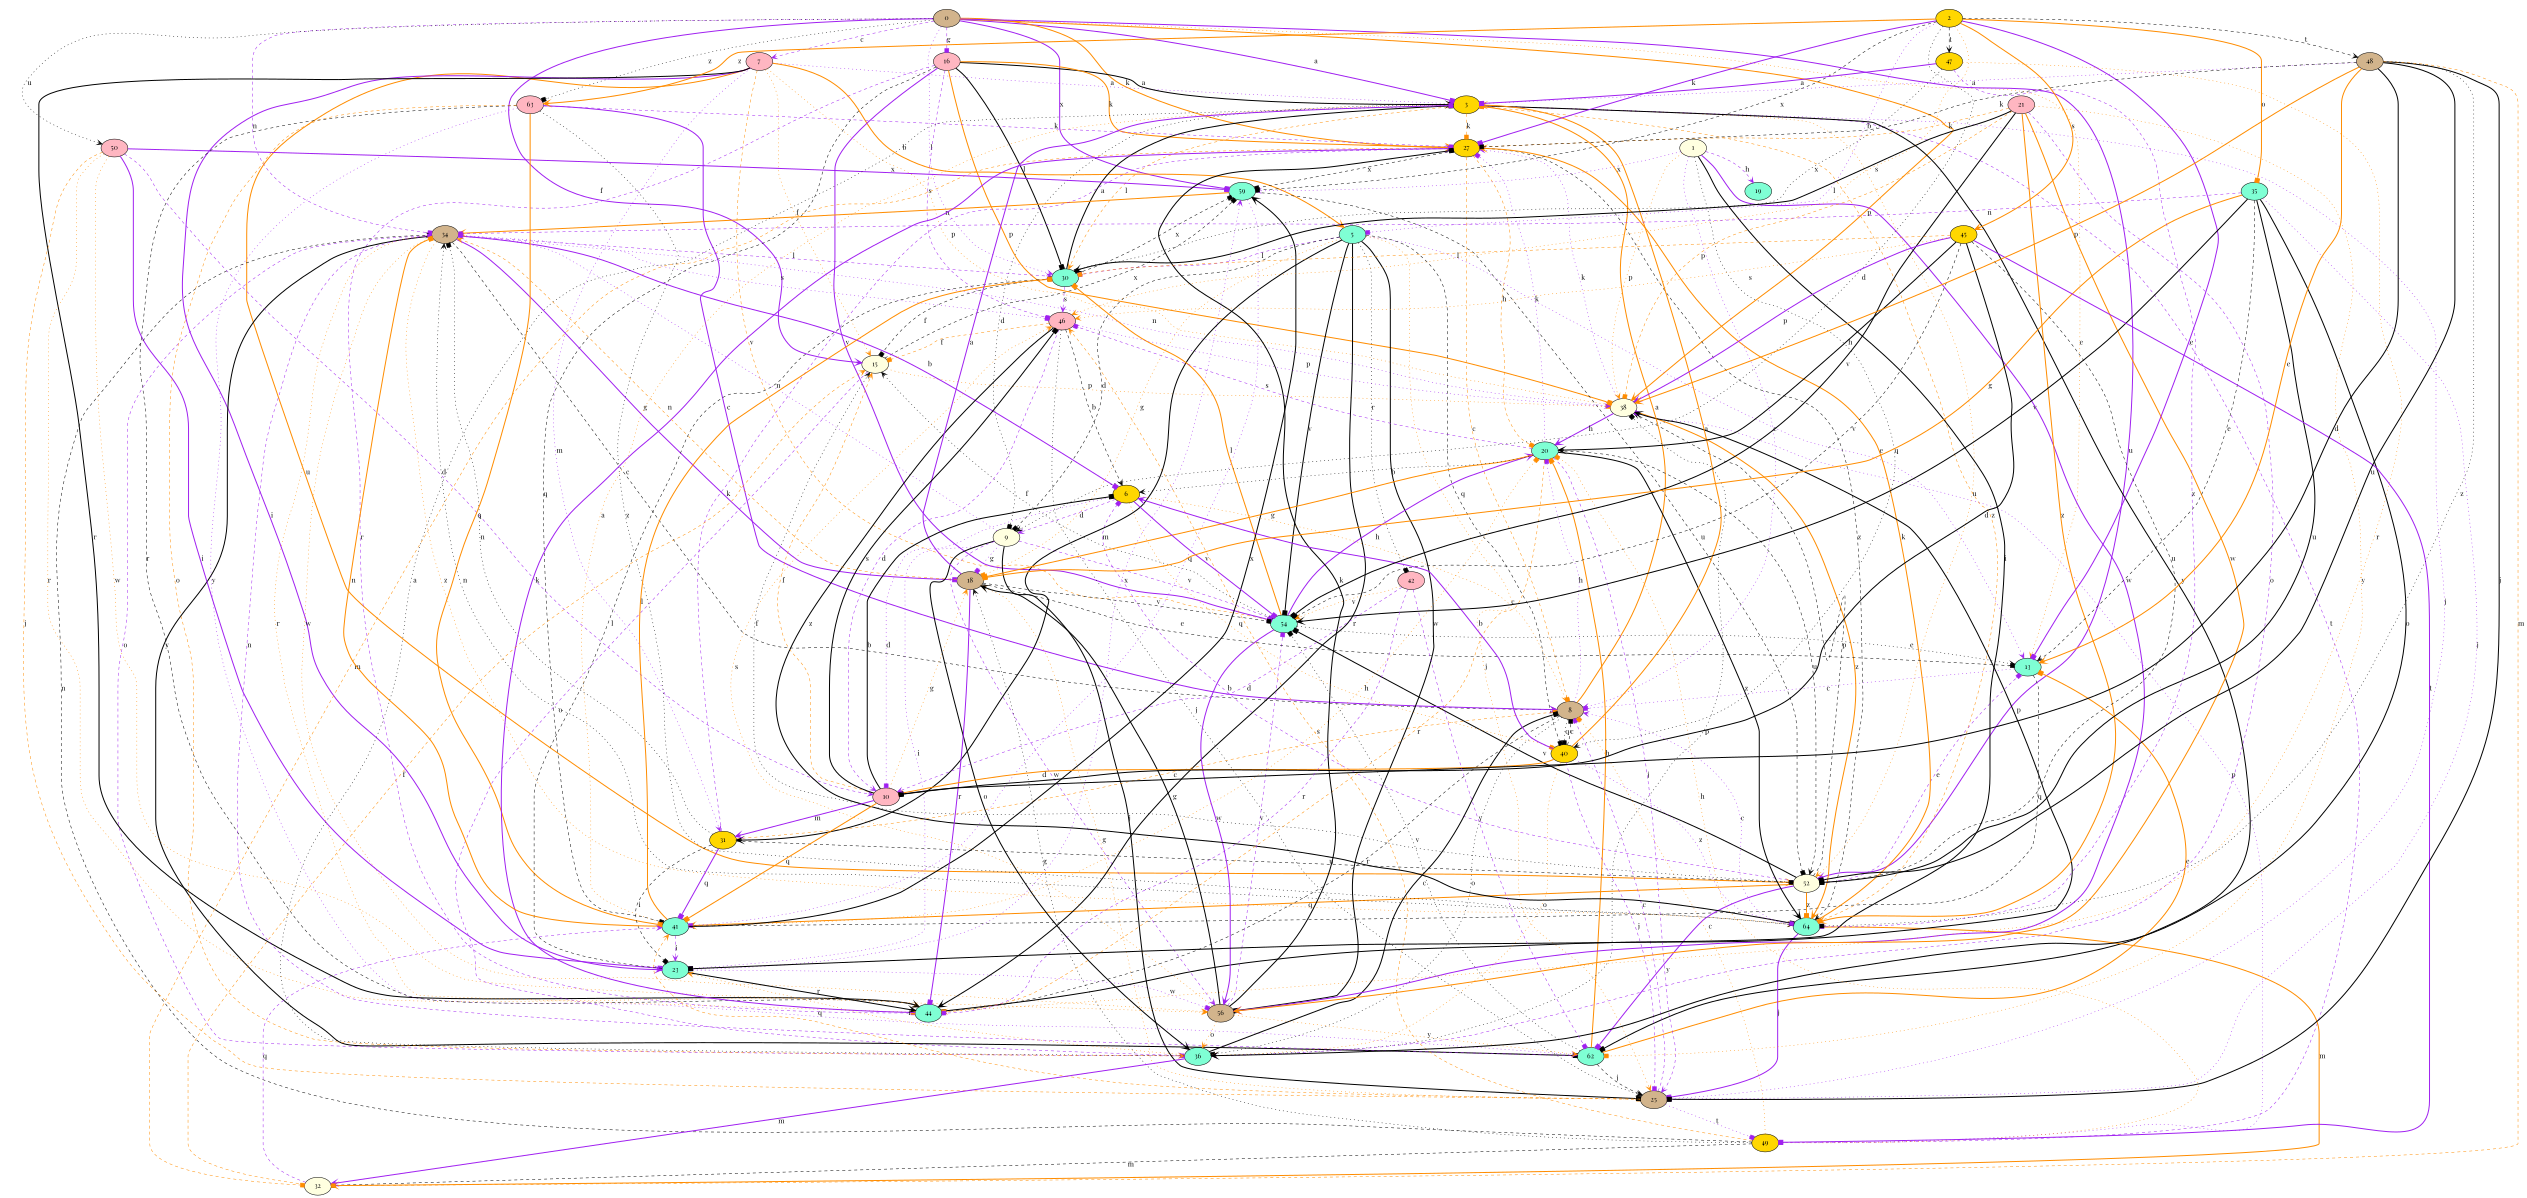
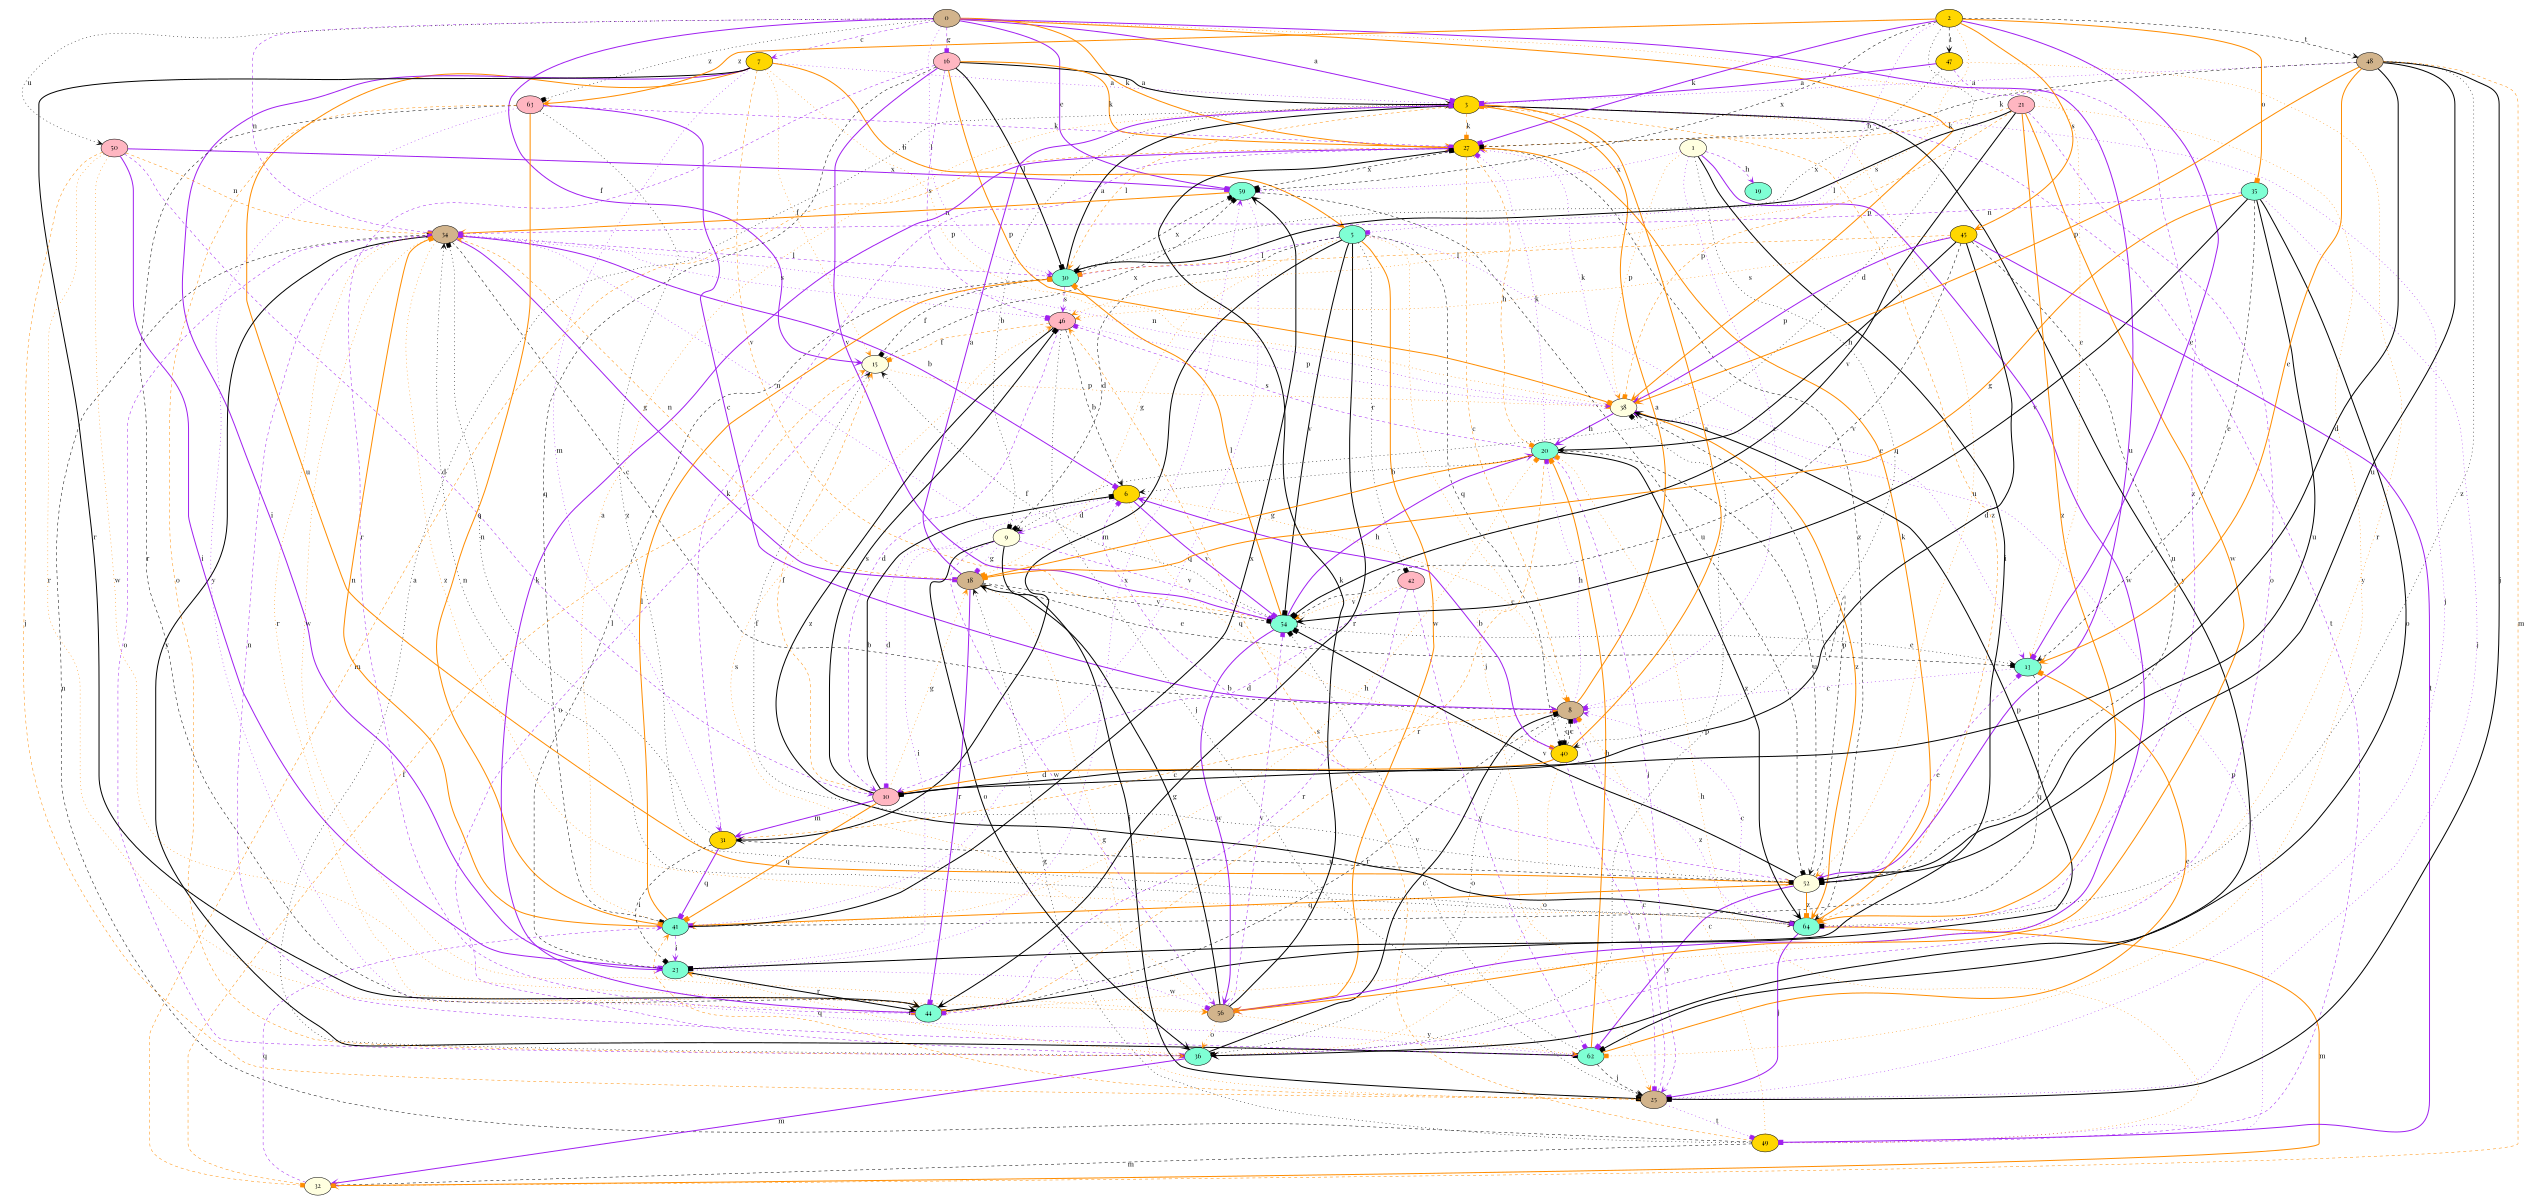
node "7": fillcolor lightpink -> gold
edge "0" -> "59": label "x" -> "e"
edge "50" -> "34": added, label "n"
edge "3" -> "9": label "d" -> "b"
edge "5" -> "56": color black -> darkorange
